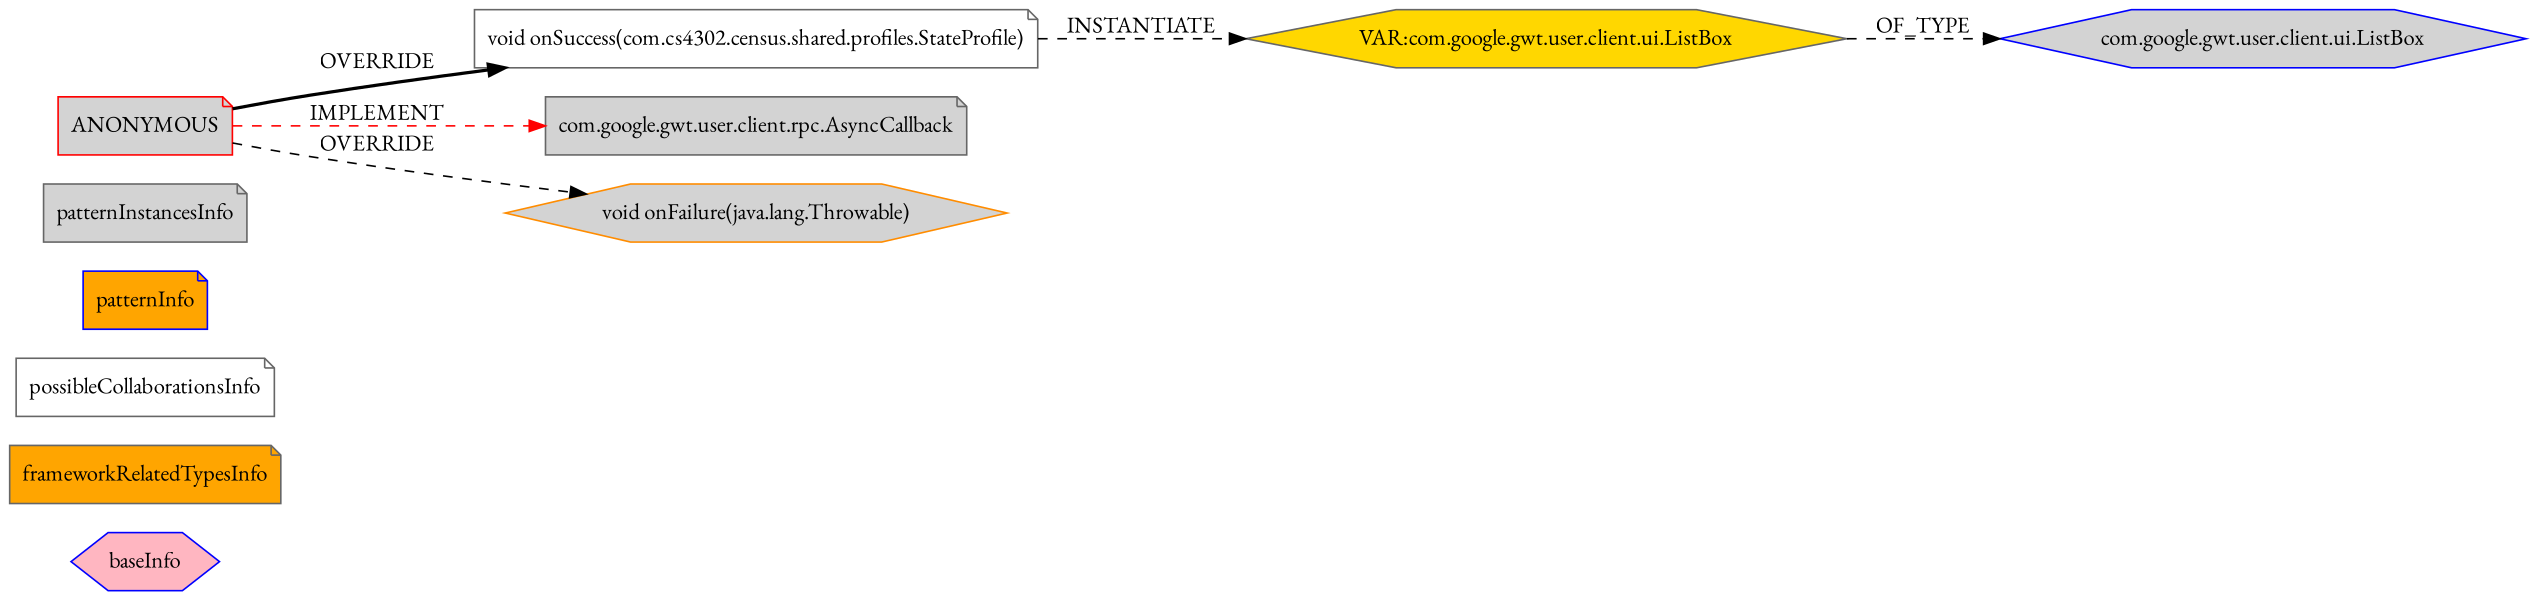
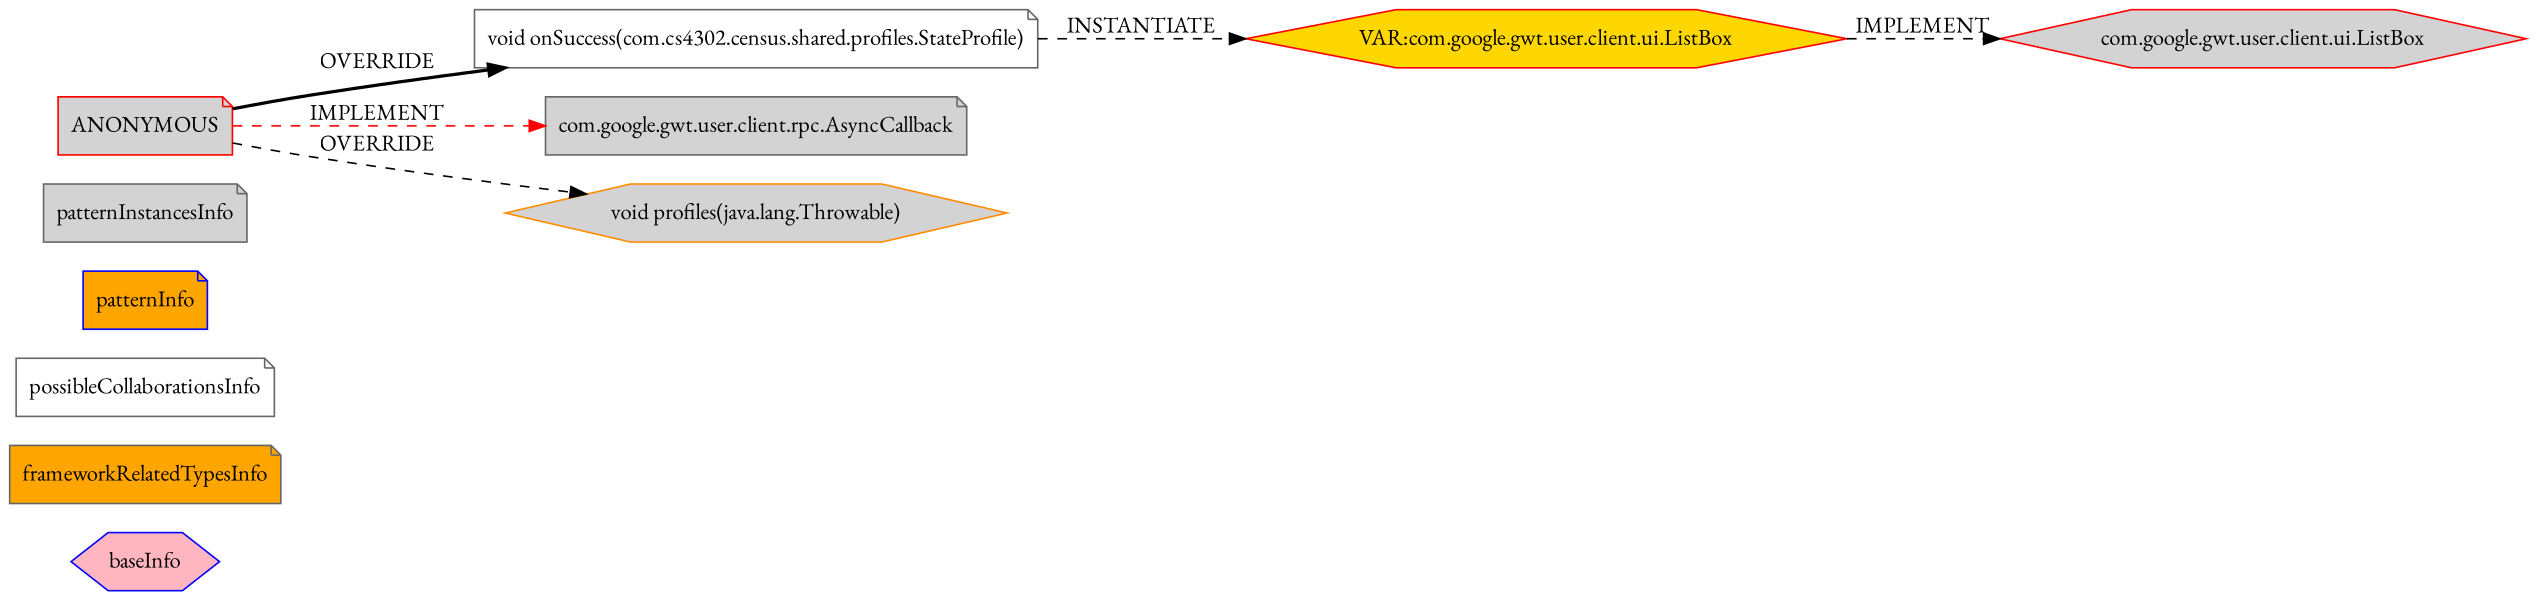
edge "VAR:com.google.gwt.user.client.ui.ListBox" -> "com.google.gwt.user.client.ui.ListBox": label "OF_TYPE" -> "IMPLEMENT"
node "VAR:com.google.gwt.user.client.ui.ListBox": color gray40 -> red
node "com.google.gwt.user.client.ui.ListBox": color blue -> red
node "void onFailure(java.lang.Throwable)": label "void onFailure(java.lang.Throwable)" -> "void profiles(java.lang.Throwable)"
